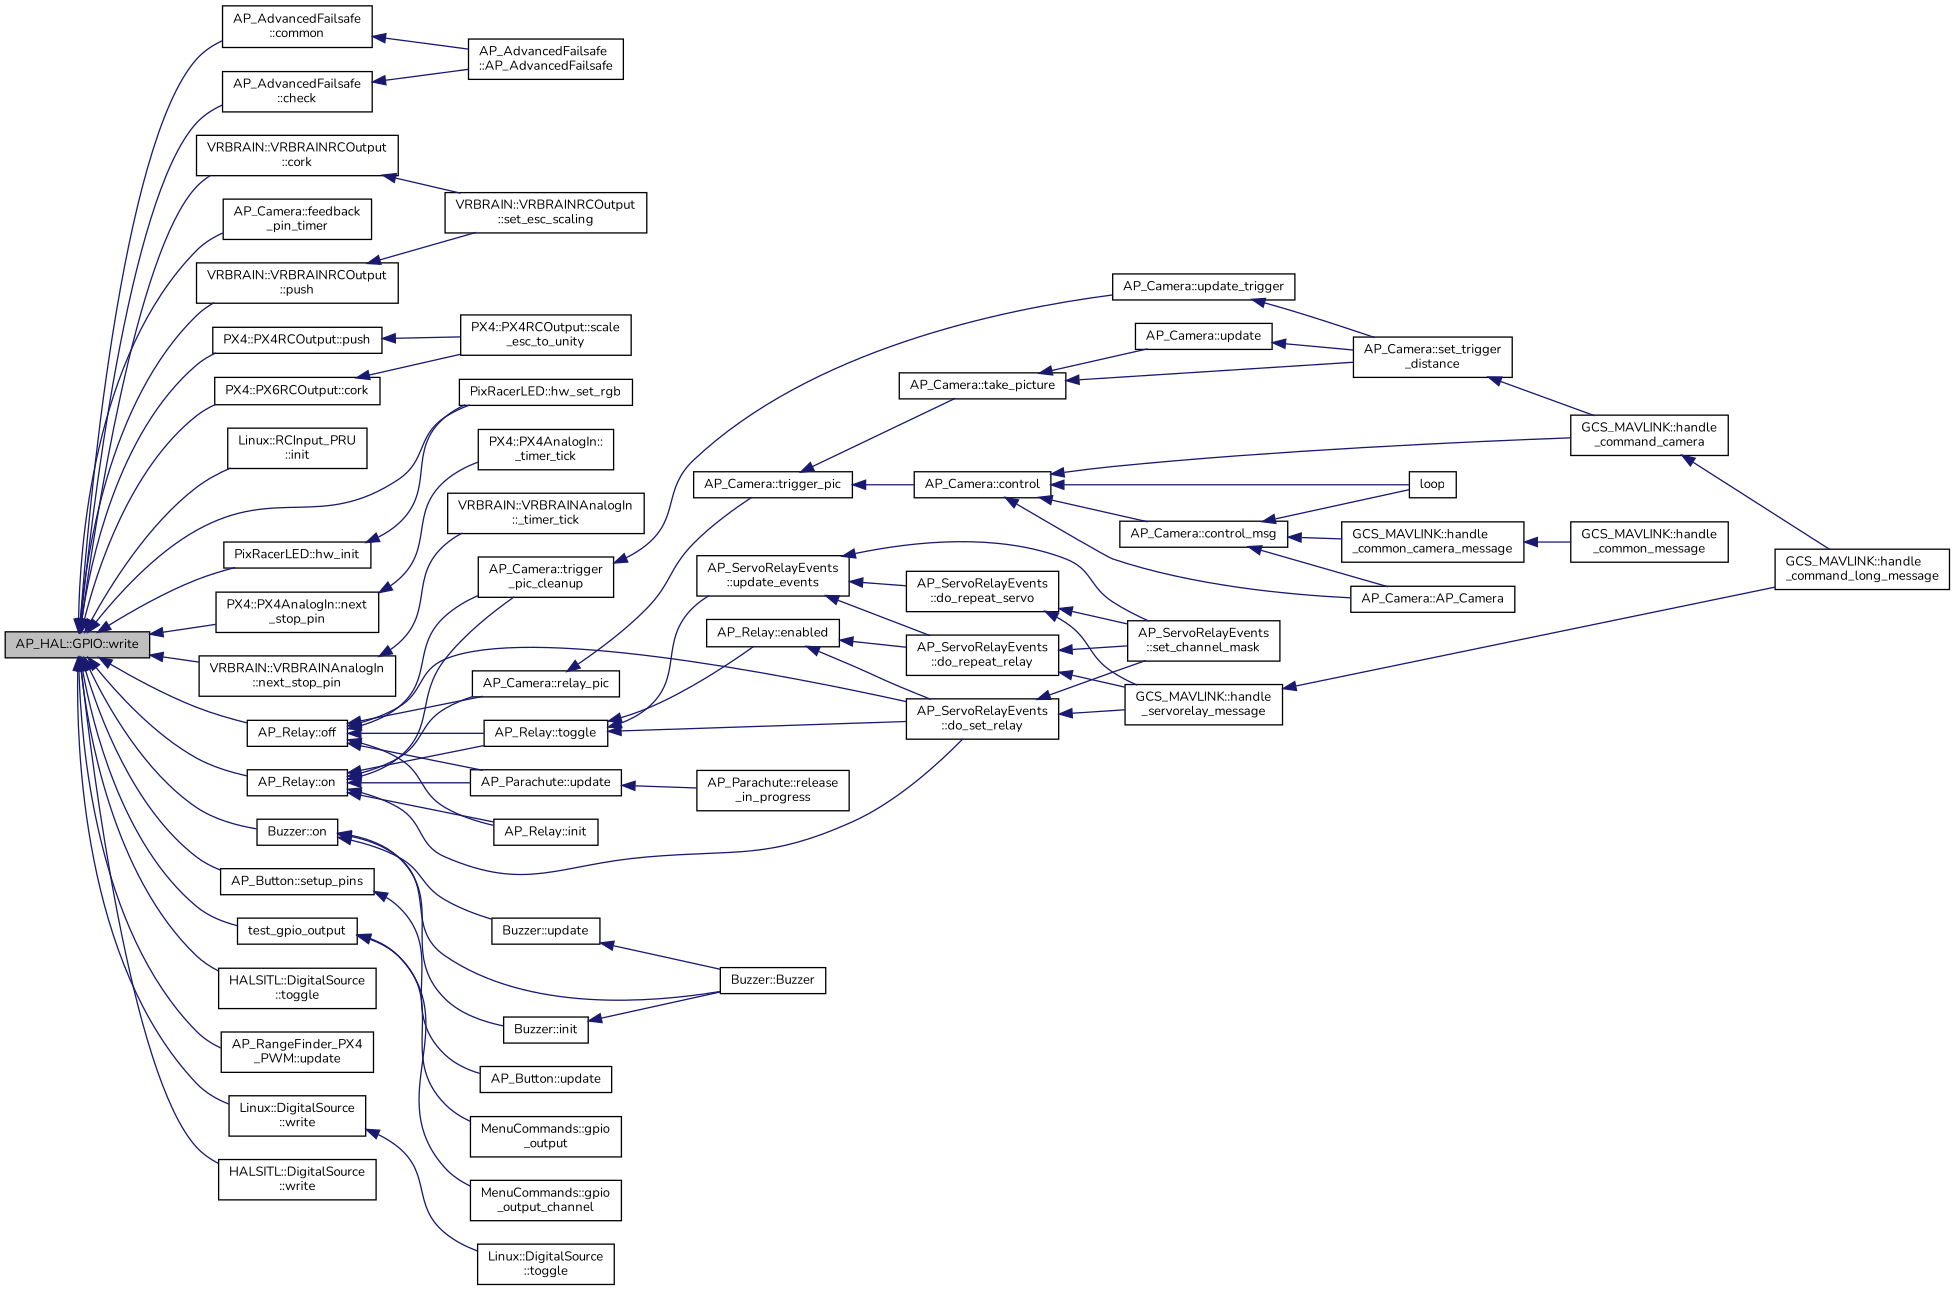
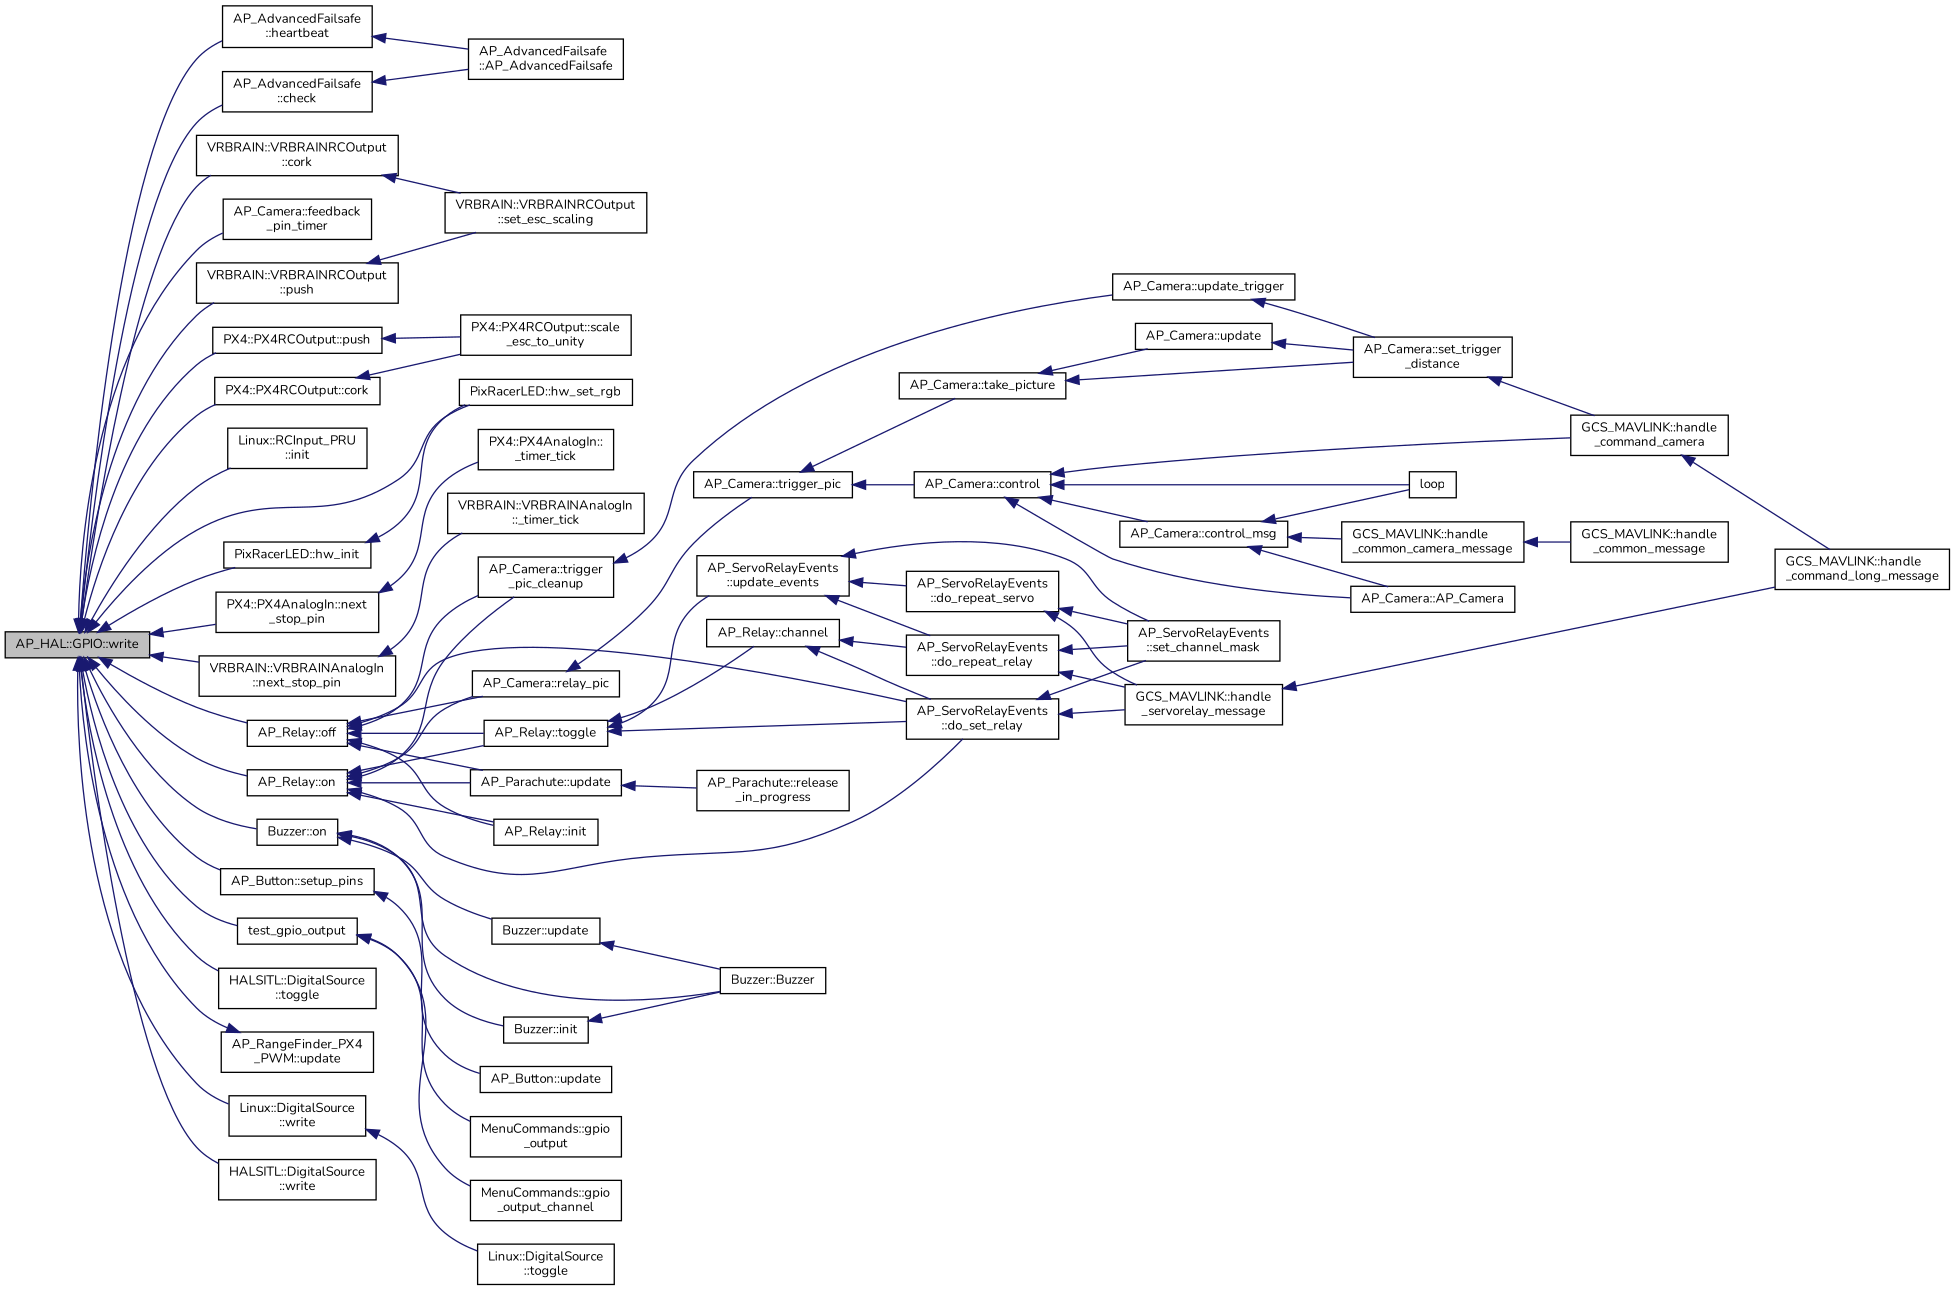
node "AP_AdvancedFailsafe ::common": label "AP_AdvancedFailsafe ::common" -> "AP_AdvancedFailsafe ::heartbeat"
node "PX4::PX6RCOutput::cork": label "PX4::PX6RCOutput::cork" -> "PX4::PX4RCOutput::cork"
node "AP_Relay::enabled": label "AP_Relay::enabled" -> "AP_Relay::channel"
edge "AP_RangeFinder_PX4 _PWM::update" -> "AP_HAL::GPIO::write": reversed
